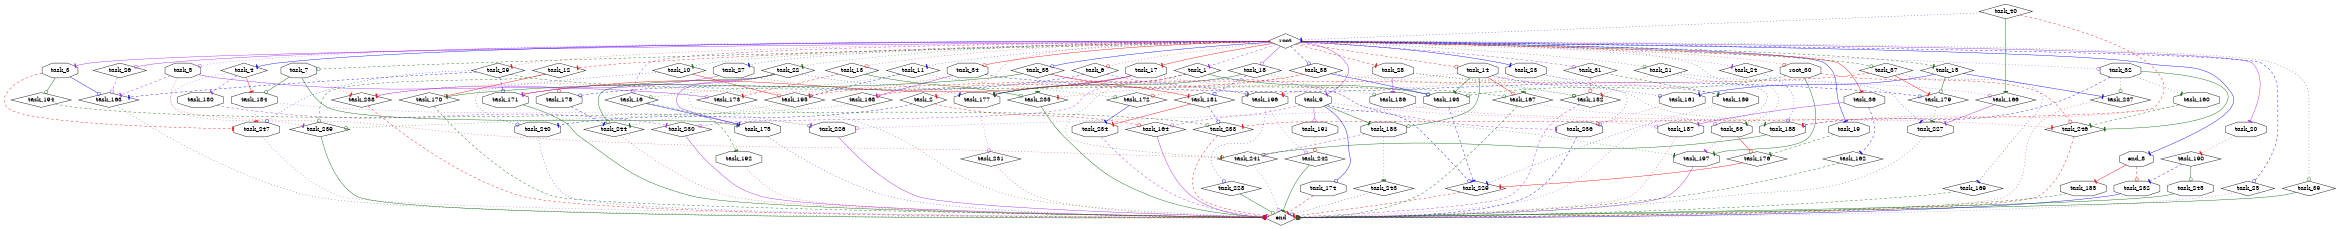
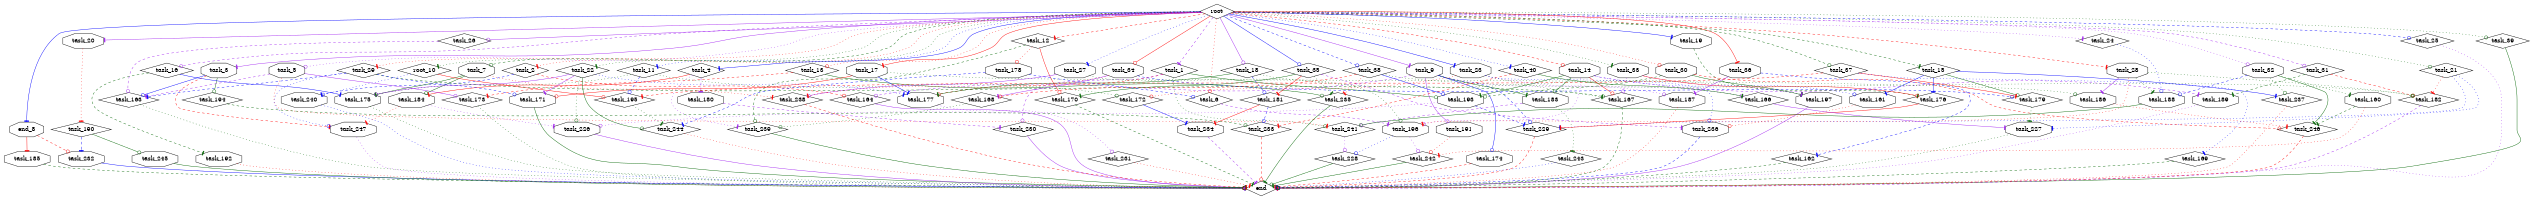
edge "task_40" -> "root": reversed
node "task_10": label "task_10" -> "root_10"
node "root_30": label "root_30" -> "task_30"
edge "task_11" -> "task_16": now "task_11" -> "task_175"
edge "task_15" -> "task_176": added
edge "task_6" -> "task_178": reversed
edge "task_167" -> "task_33": reversed
edge "task_160" -> "task_188": now "task_160" -> "task_242"
edge "task_241" -> "end": now "task_241" -> "task_228"
edge "task_175" -> "end": color blue -> darkgreen
